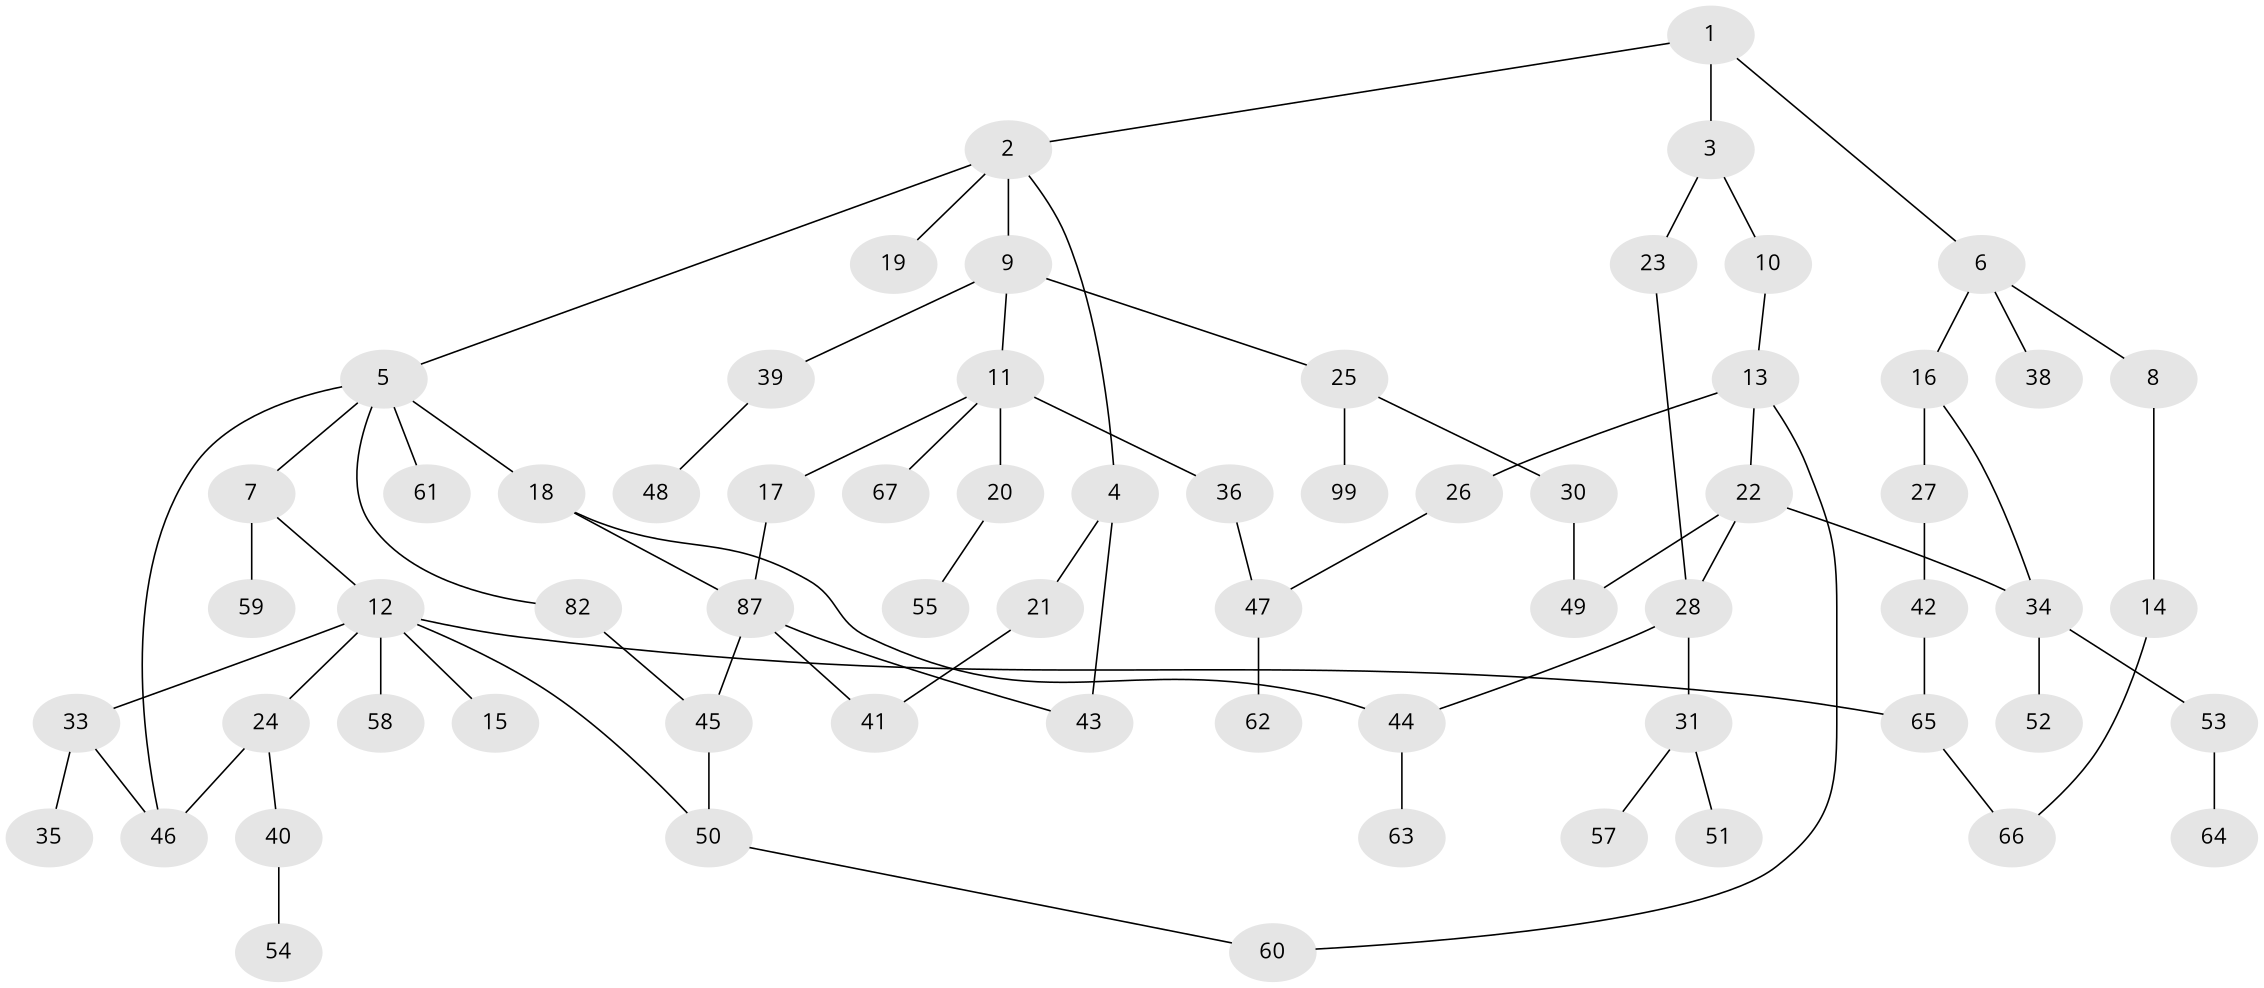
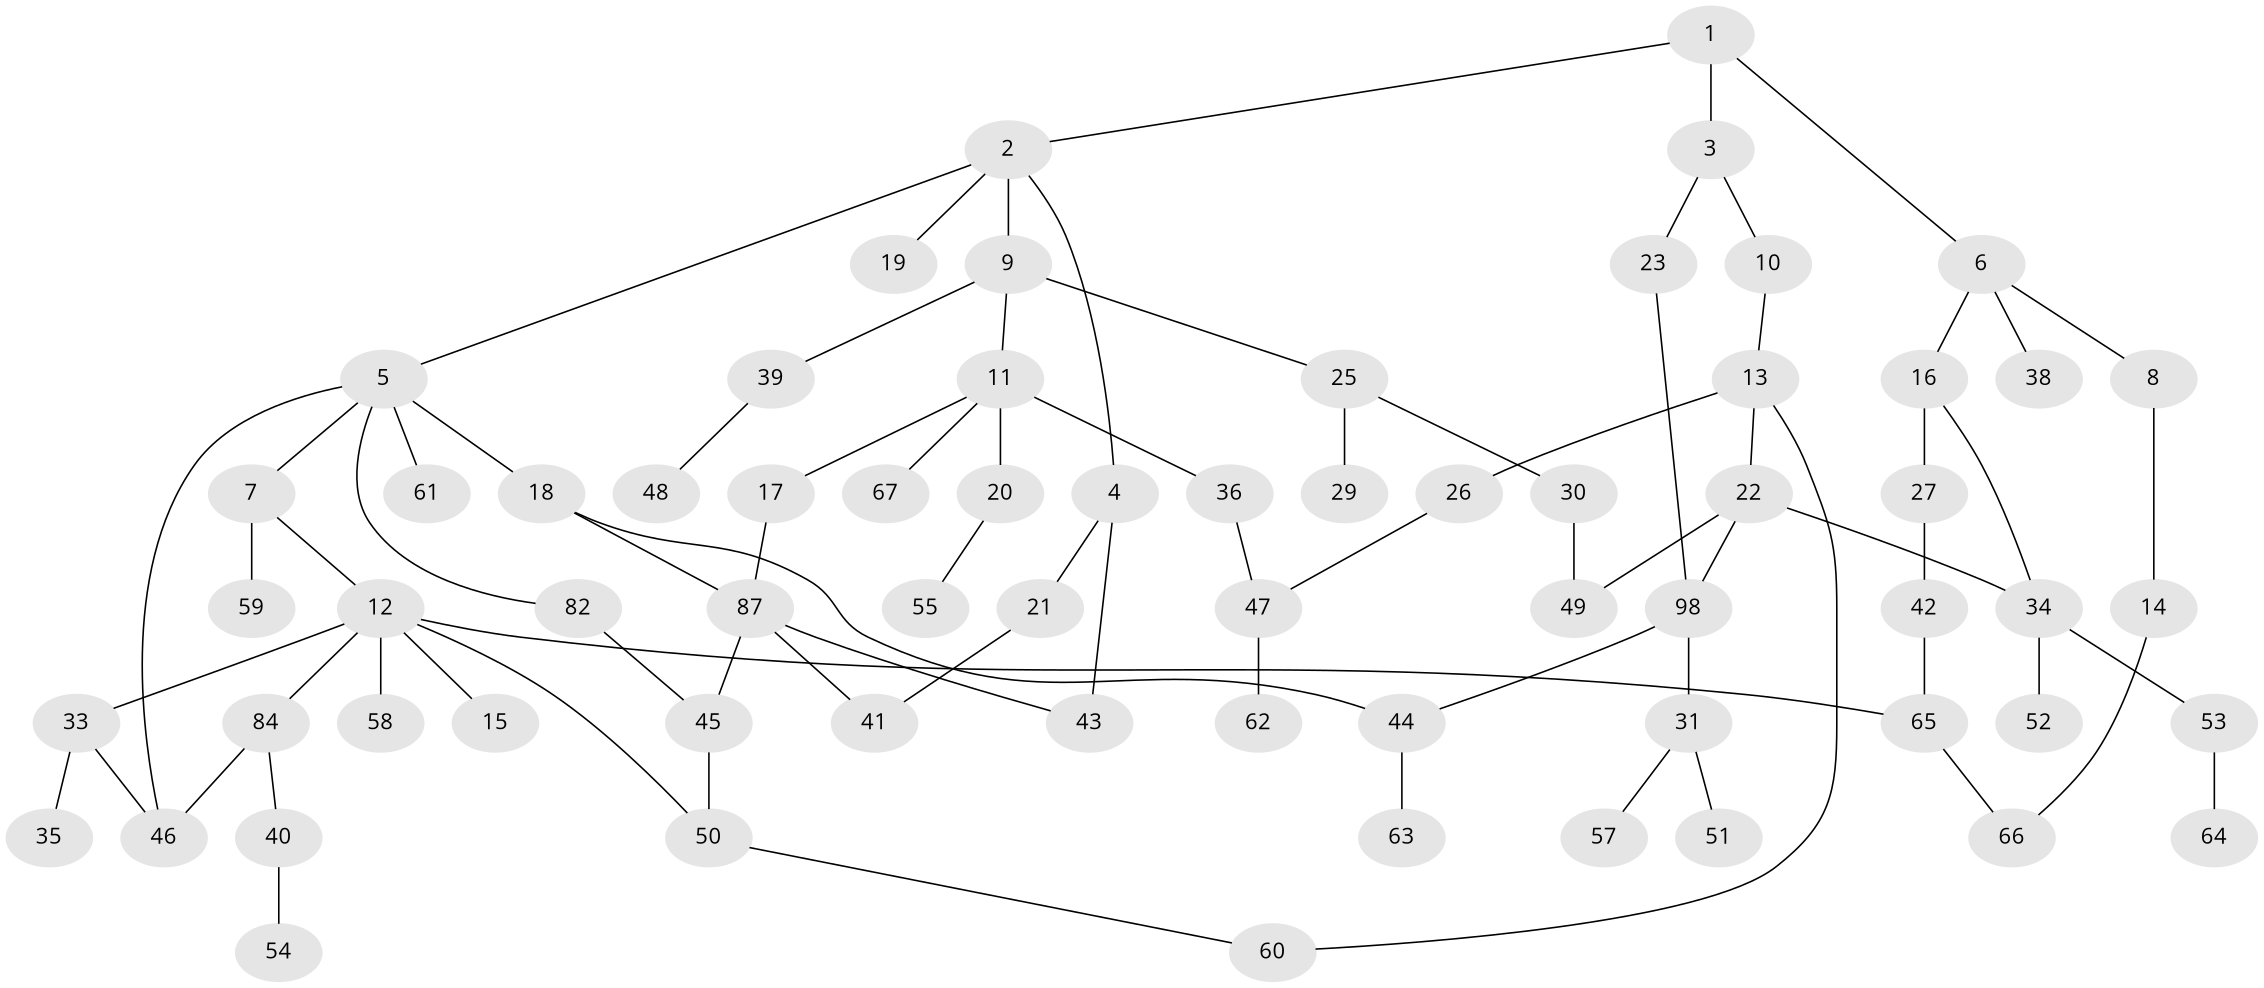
node "99": label "99" -> "29"
node "28": label "28" -> "98"
node "24": label "24" -> "84"
